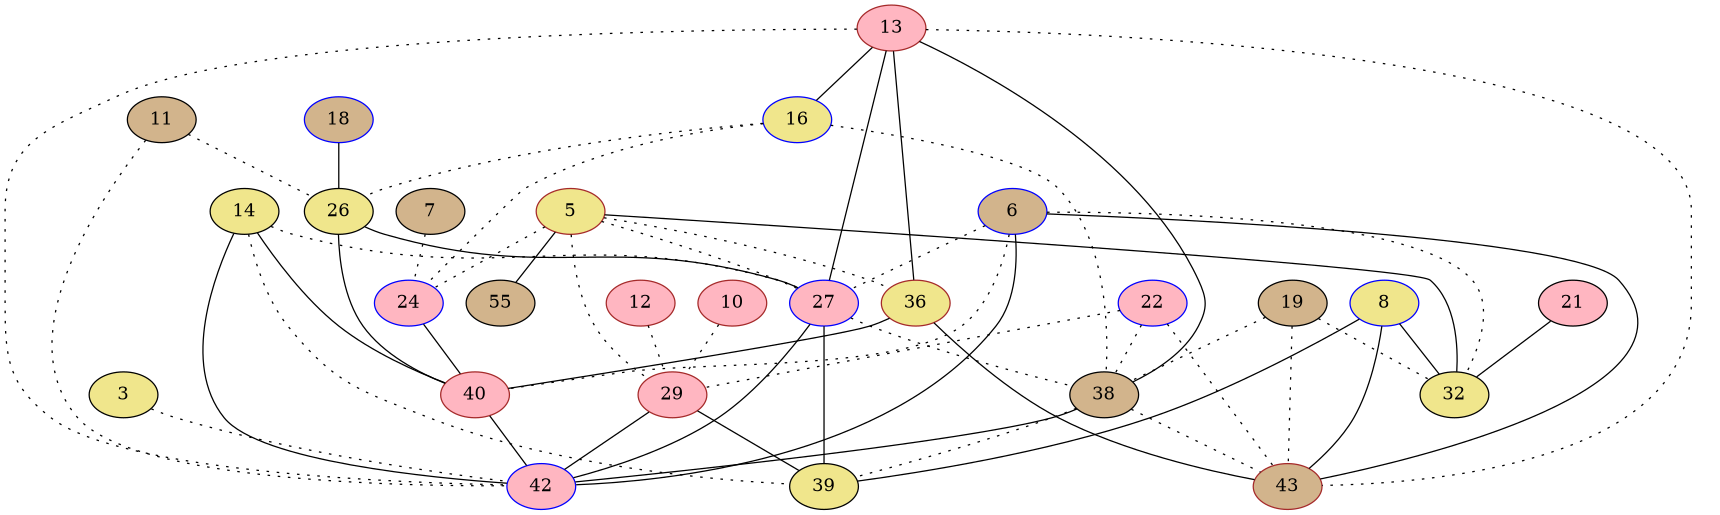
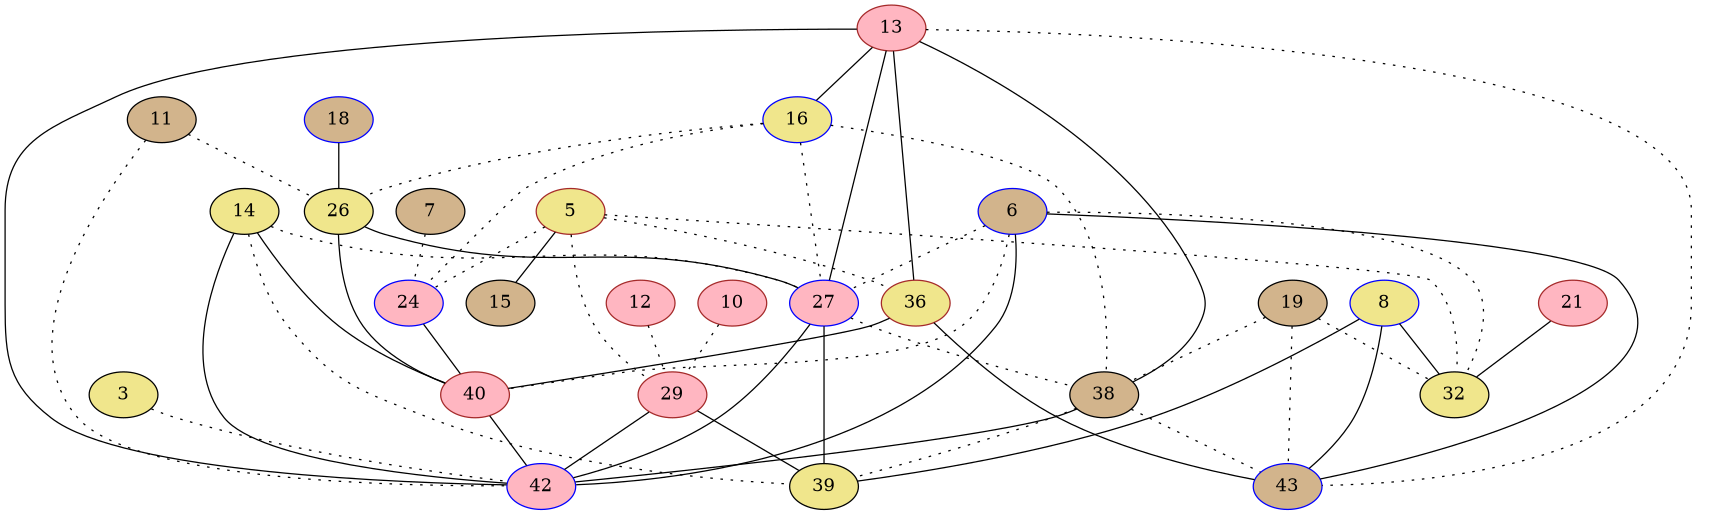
edge "13" -- "42": style dotted -> solid
edge "5" -- "32": style solid -> dotted
edge "5" -- "27": now "16" -- "27"
node "55": label "55" -> "15"
node "22": removed
node "21": color black -> brown
node "43": color brown -> blue
